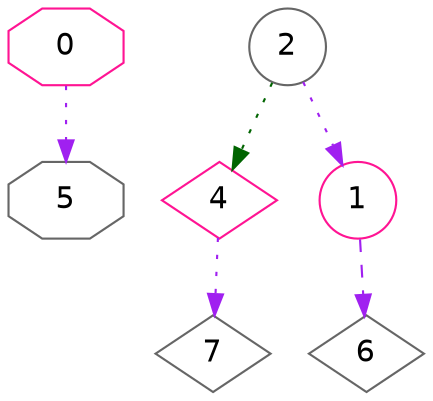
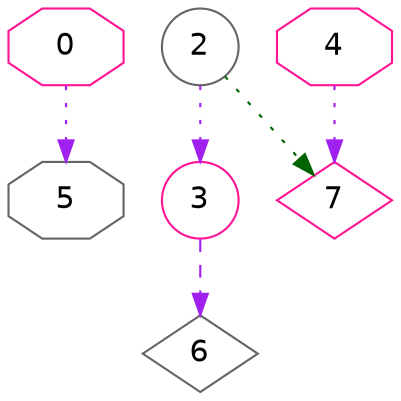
edge "2" -> "4": now "2" -> "7"
node "4": shape diamond -> octagon
node "1": label "1" -> "3"
node "7": color gray40 -> deeppink
